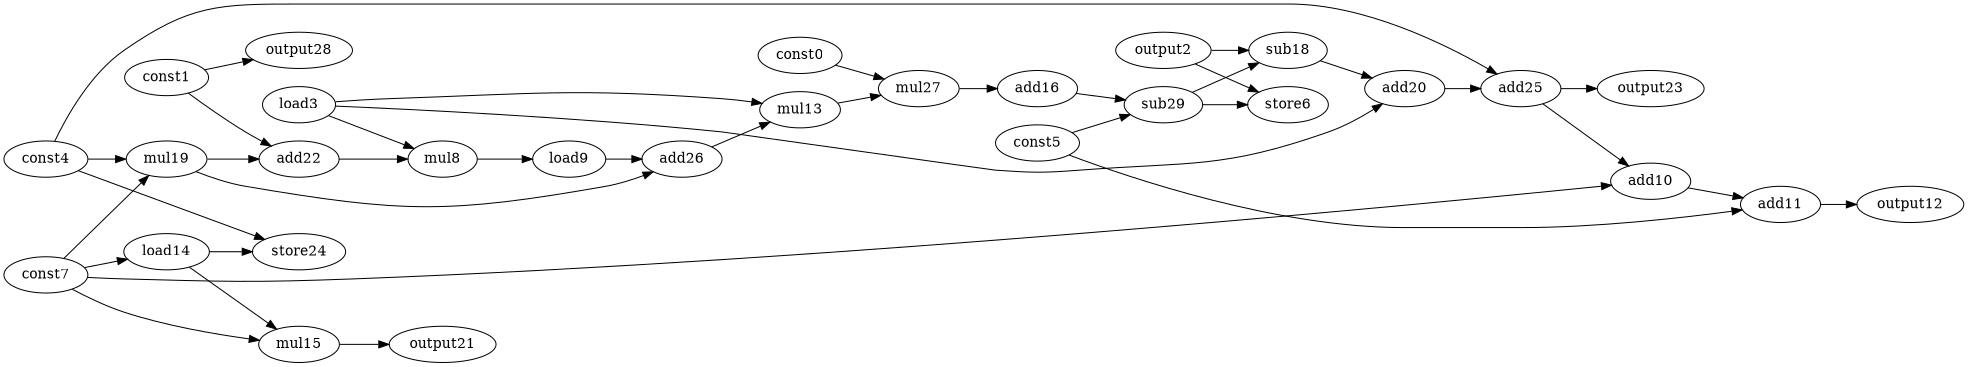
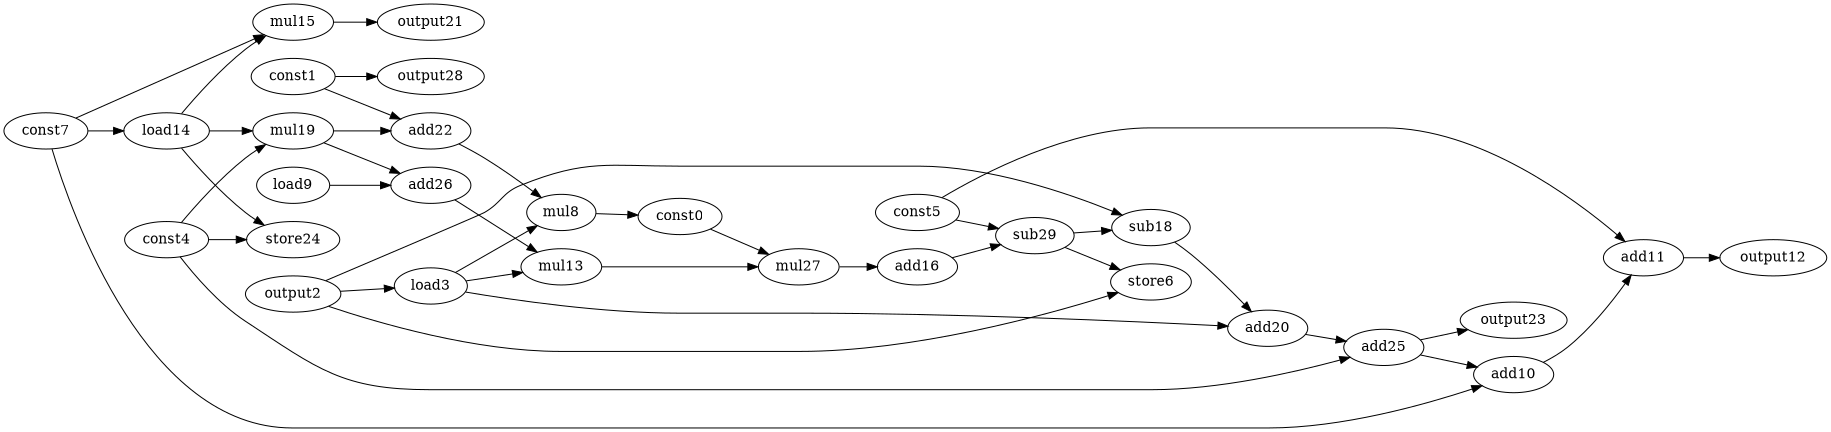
edge "mul8" -> "load9": now "mul8" -> "const0"
edge "const7" -> "mul19": now "load14" -> "mul19"
edge "output2" -> "load3": added
